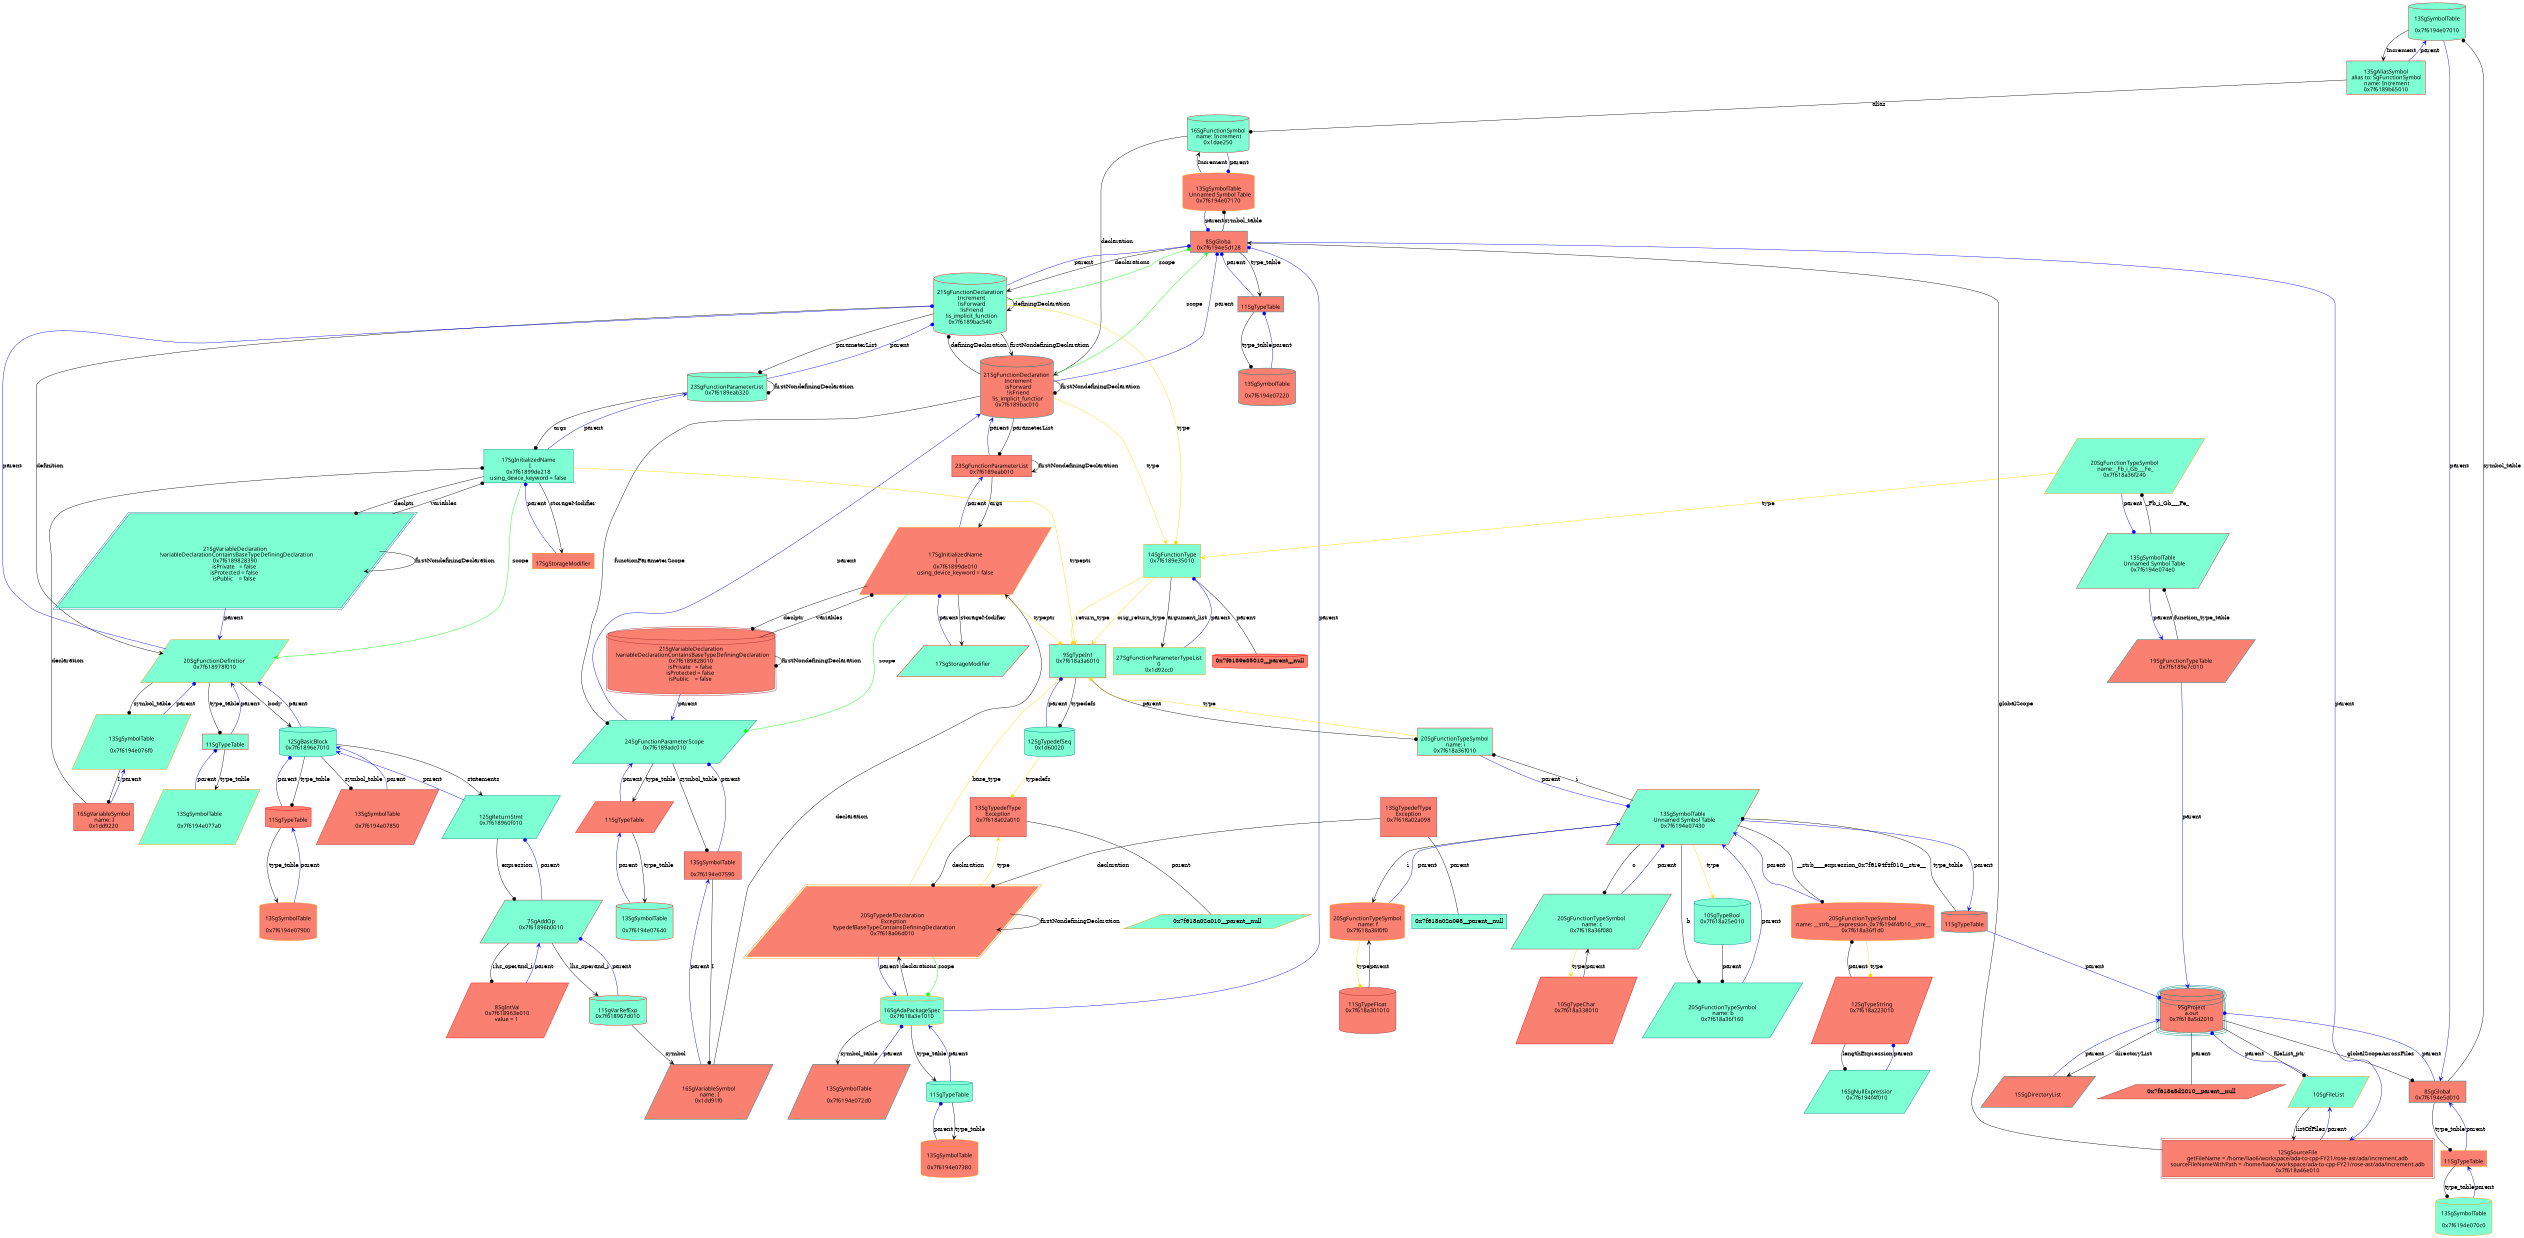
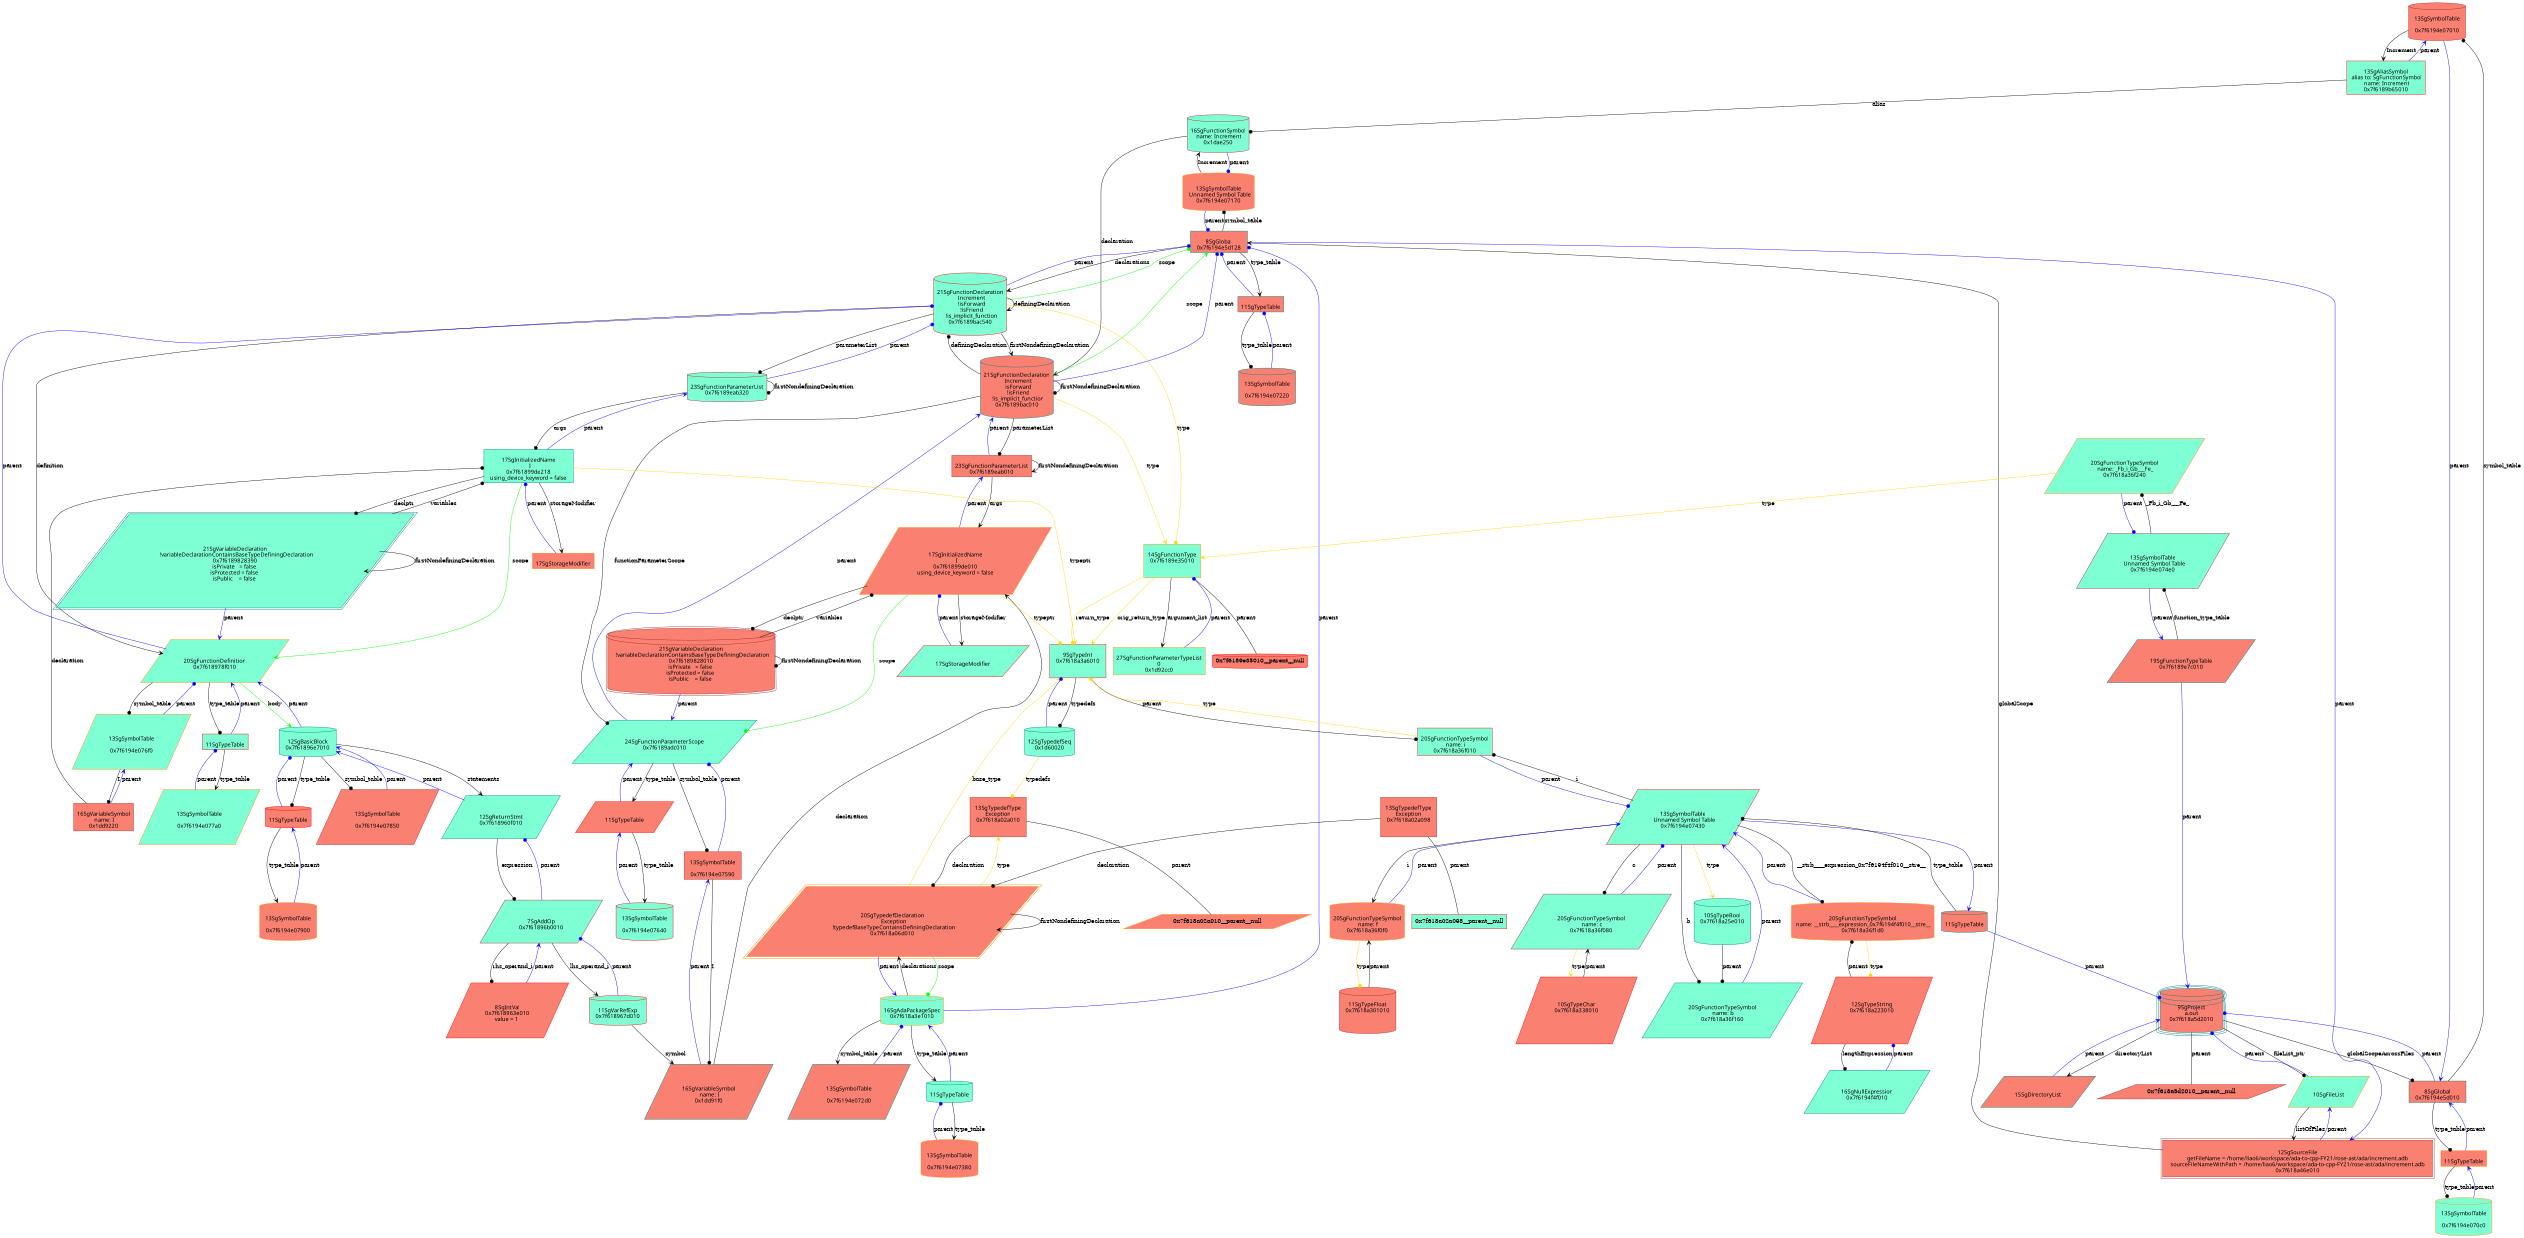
node "13SgSymbolTable 0x7f6194e07010": fillcolor aquamarine -> salmon
edge "20SgFunctionDefinition 0x7f618978f010" -> "12SgBasicBlock 0x7f61896e7010": color black -> green
node "0x7f618a02a010__parent__null": fillcolor aquamarine -> salmon
node "0x7f618a02a098__parent__null": color teal -> red
